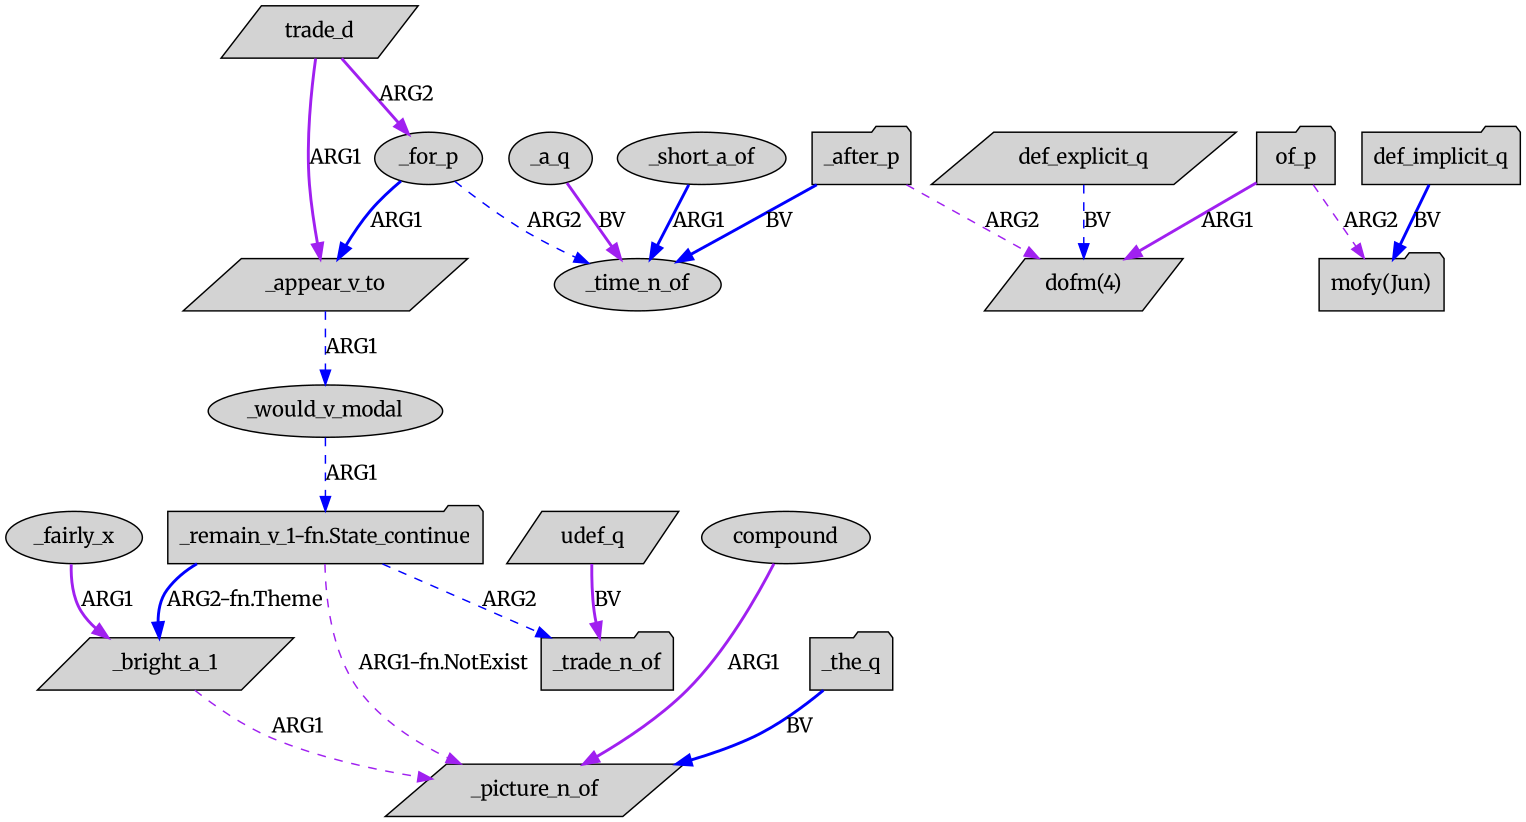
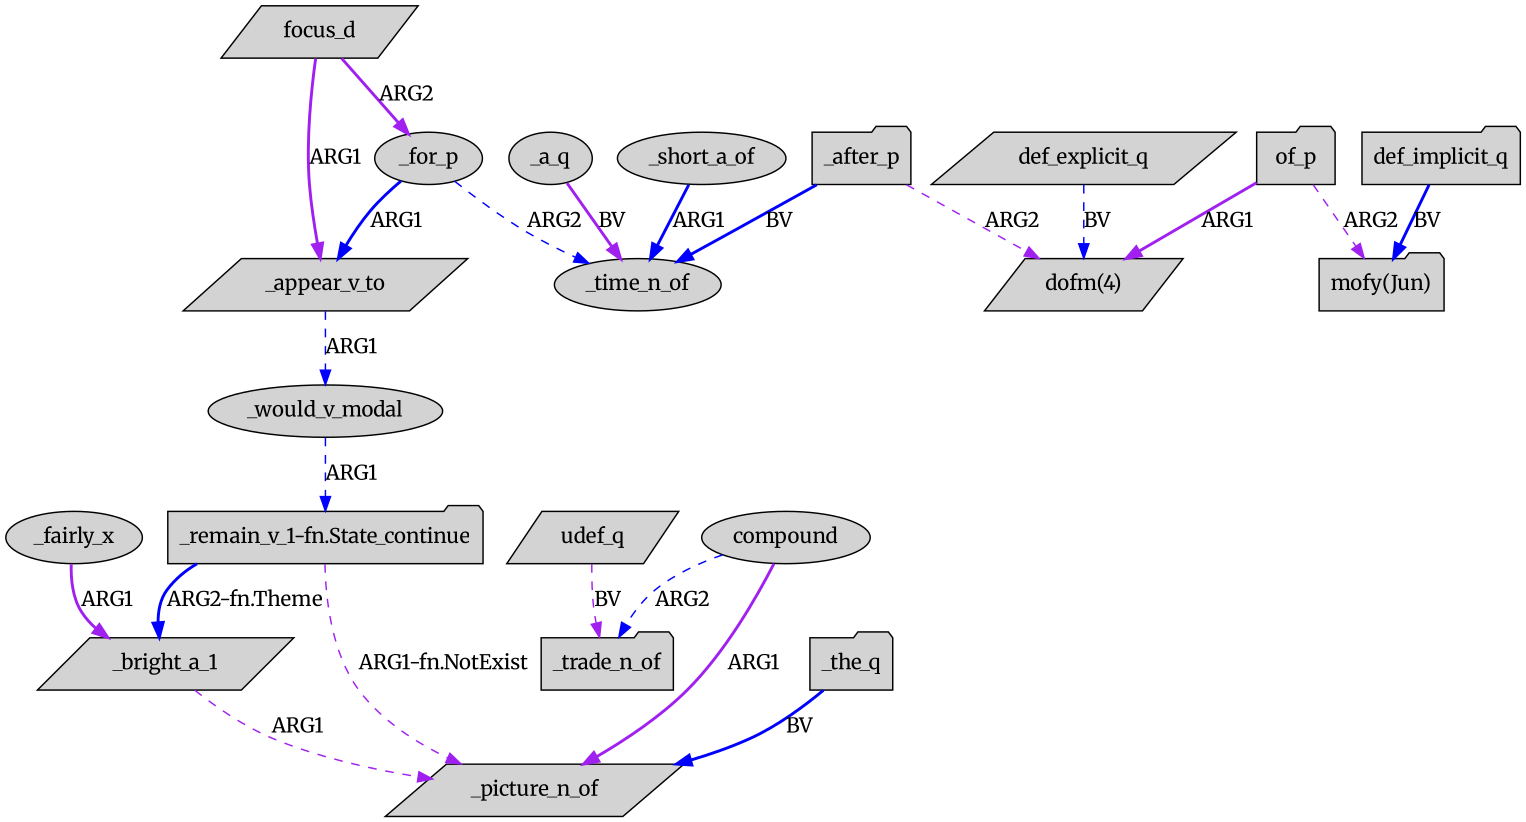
node "trade_d": label "trade_d" -> "focus_d"
edge "udef_q" -> "_trade_n_of": style bold -> dashed
edge "_remain_v_1-fn.State_continue" -> "_trade_n_of": now "compound" -> "_trade_n_of"
